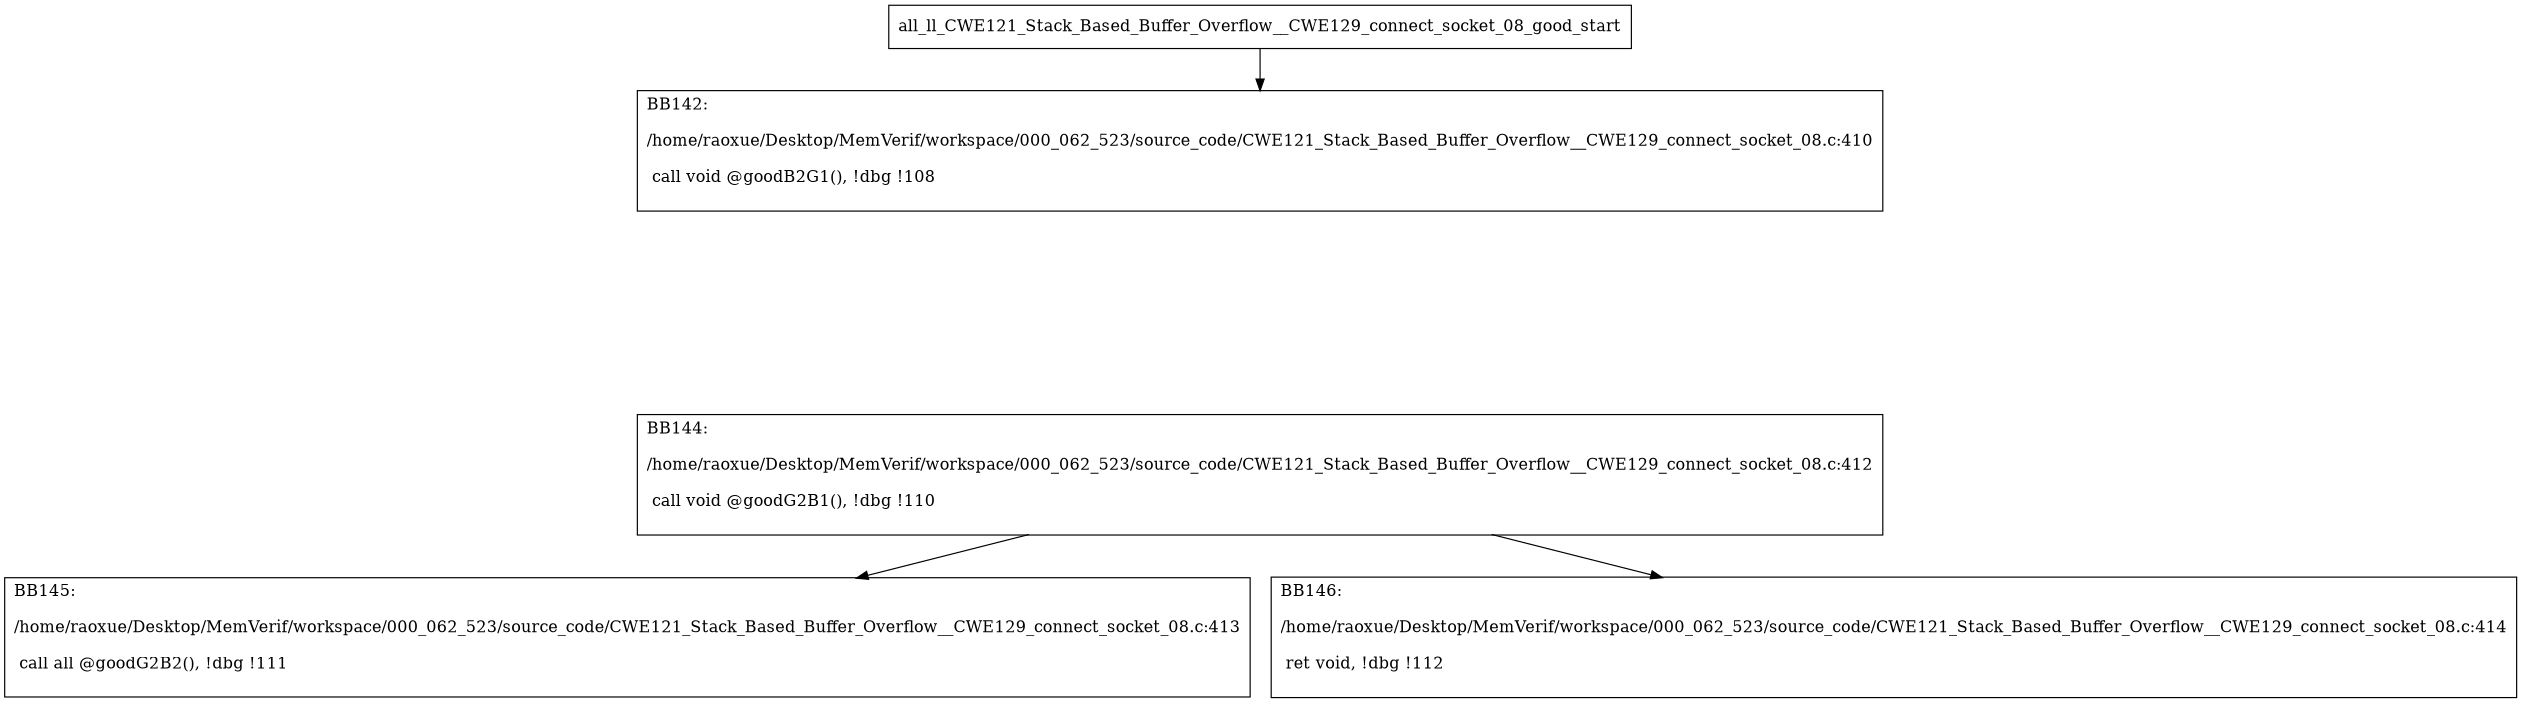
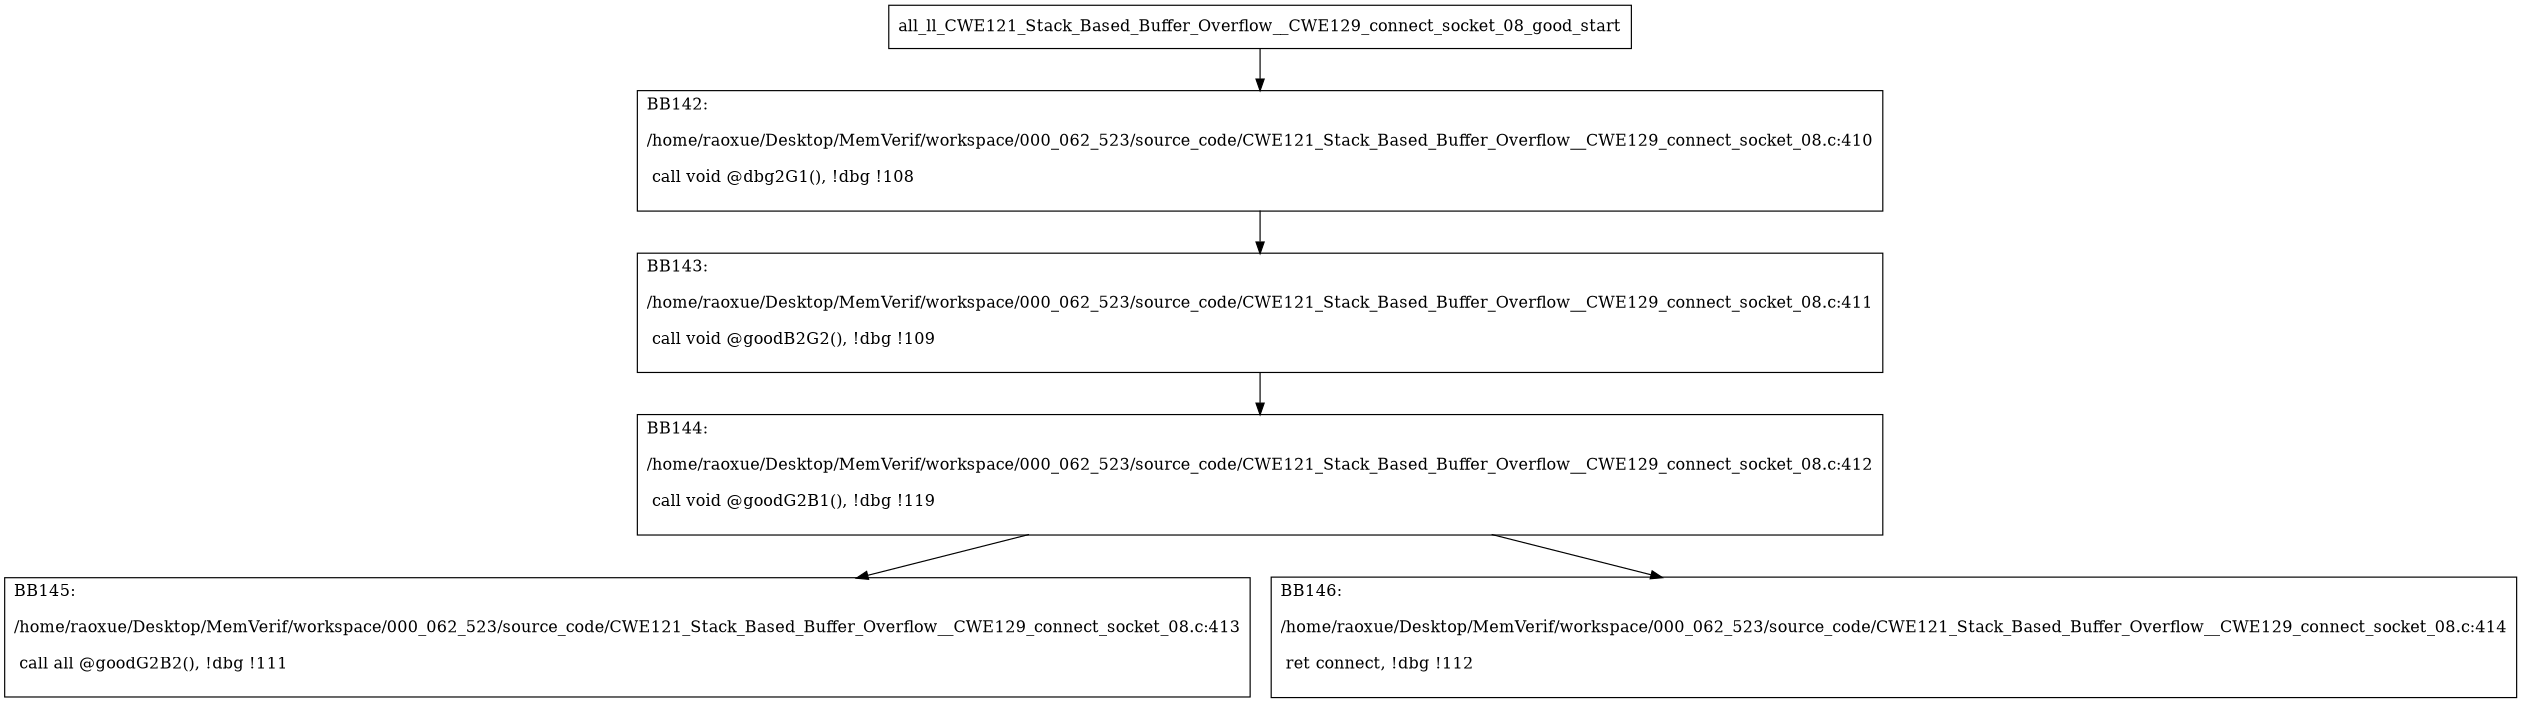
node "BB142:": text "call void @goodB2G1(), !dbg !108" -> "call void @dbg2G1(), !dbg !108"
node "BB143:": added
node "BB144:": text "call void @goodG2B1(), !dbg !110" -> "call void @goodG2B1(), !dbg !119"
node "BB146:": text "ret void, !dbg !112" -> "ret connect, !dbg !112"
